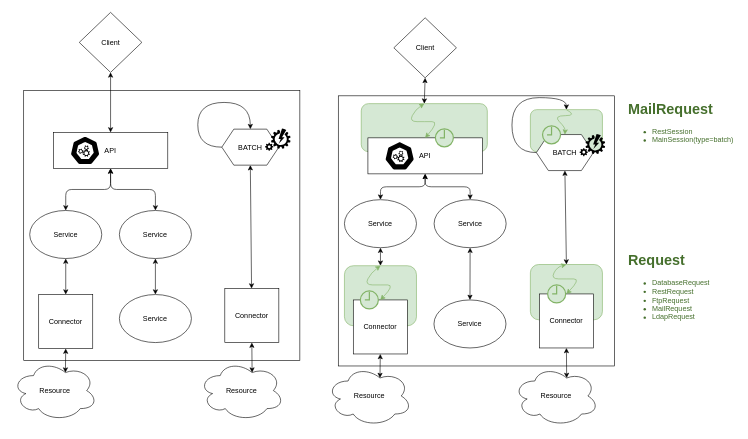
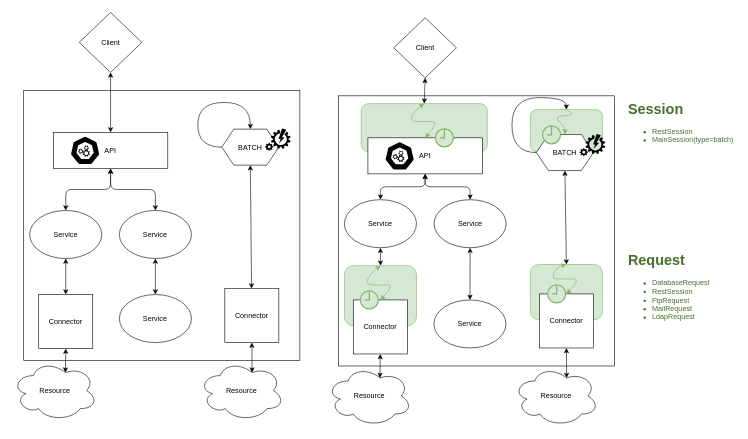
node "MailRequest RestSession MainSession(type=batch)": label "MailRequest RestSession MainSession(type=batch)" -> "Session RestSession MainSession(type=batch)"
node "Request DatabaseRequest RestRequest FtpRequest MailRequest LdapRequest": label "Request DatabaseRequest RestRequest FtpRequest MailRequest LdapRequest" -> "Request DatabaseRequest RestSession FtpRequest MailRequest LdapRequest"
